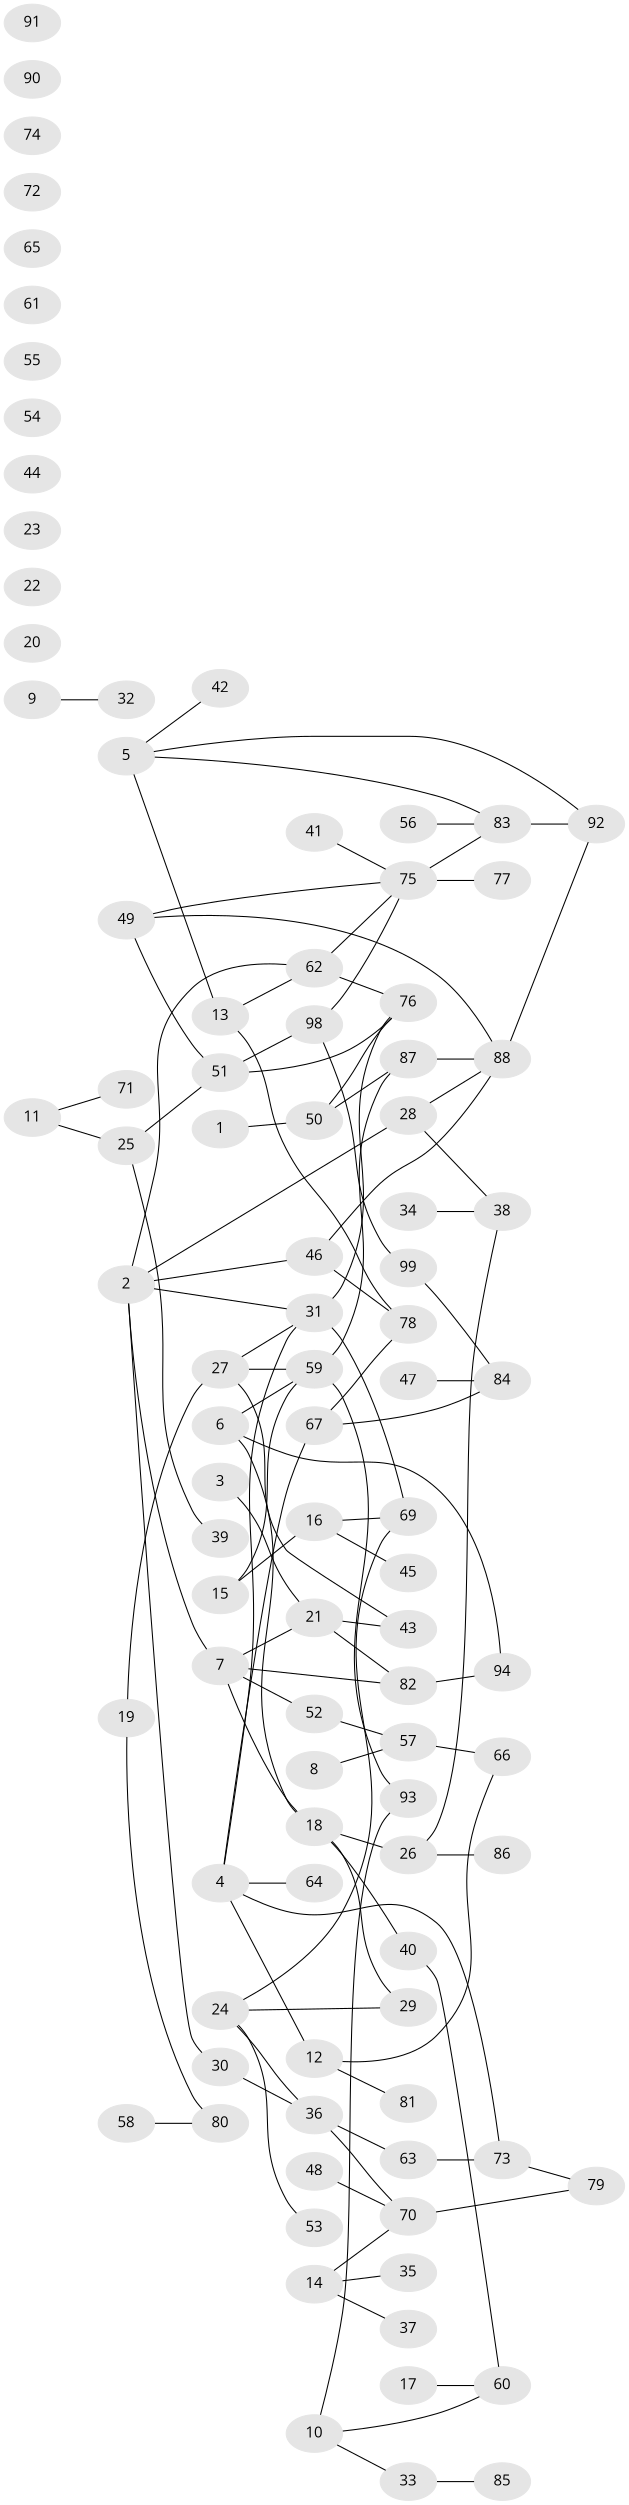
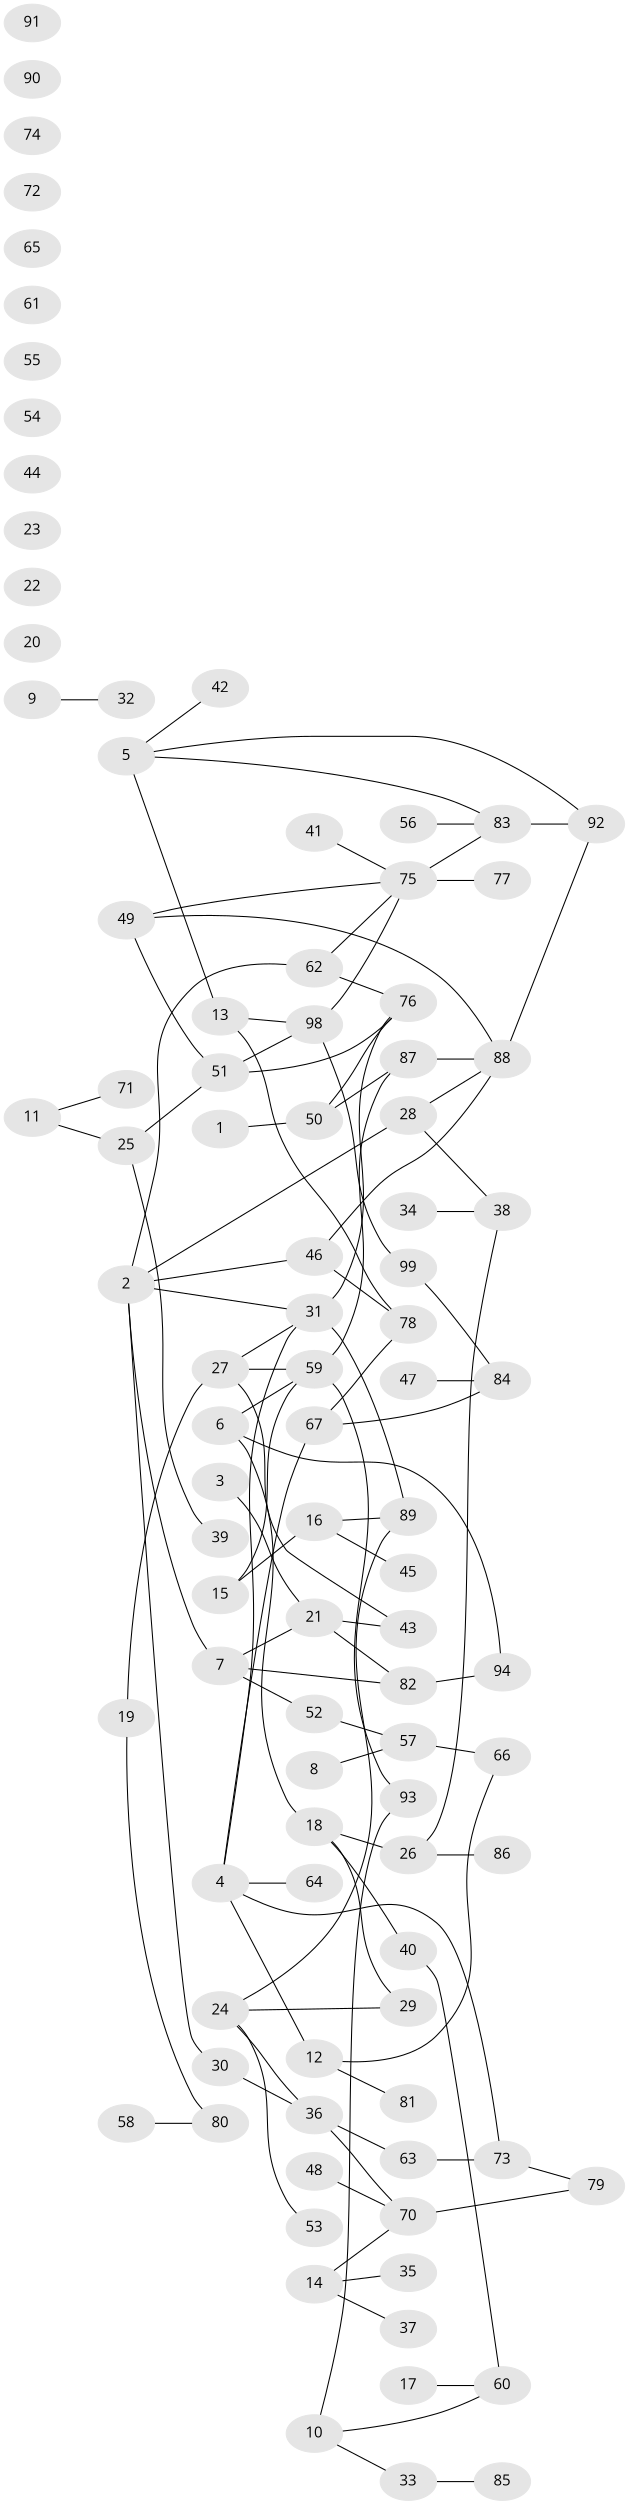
edge "62" -- "13": now "98" -- "13"
node "69": label "69" -> "89"
edge "7" -- "18": removed
